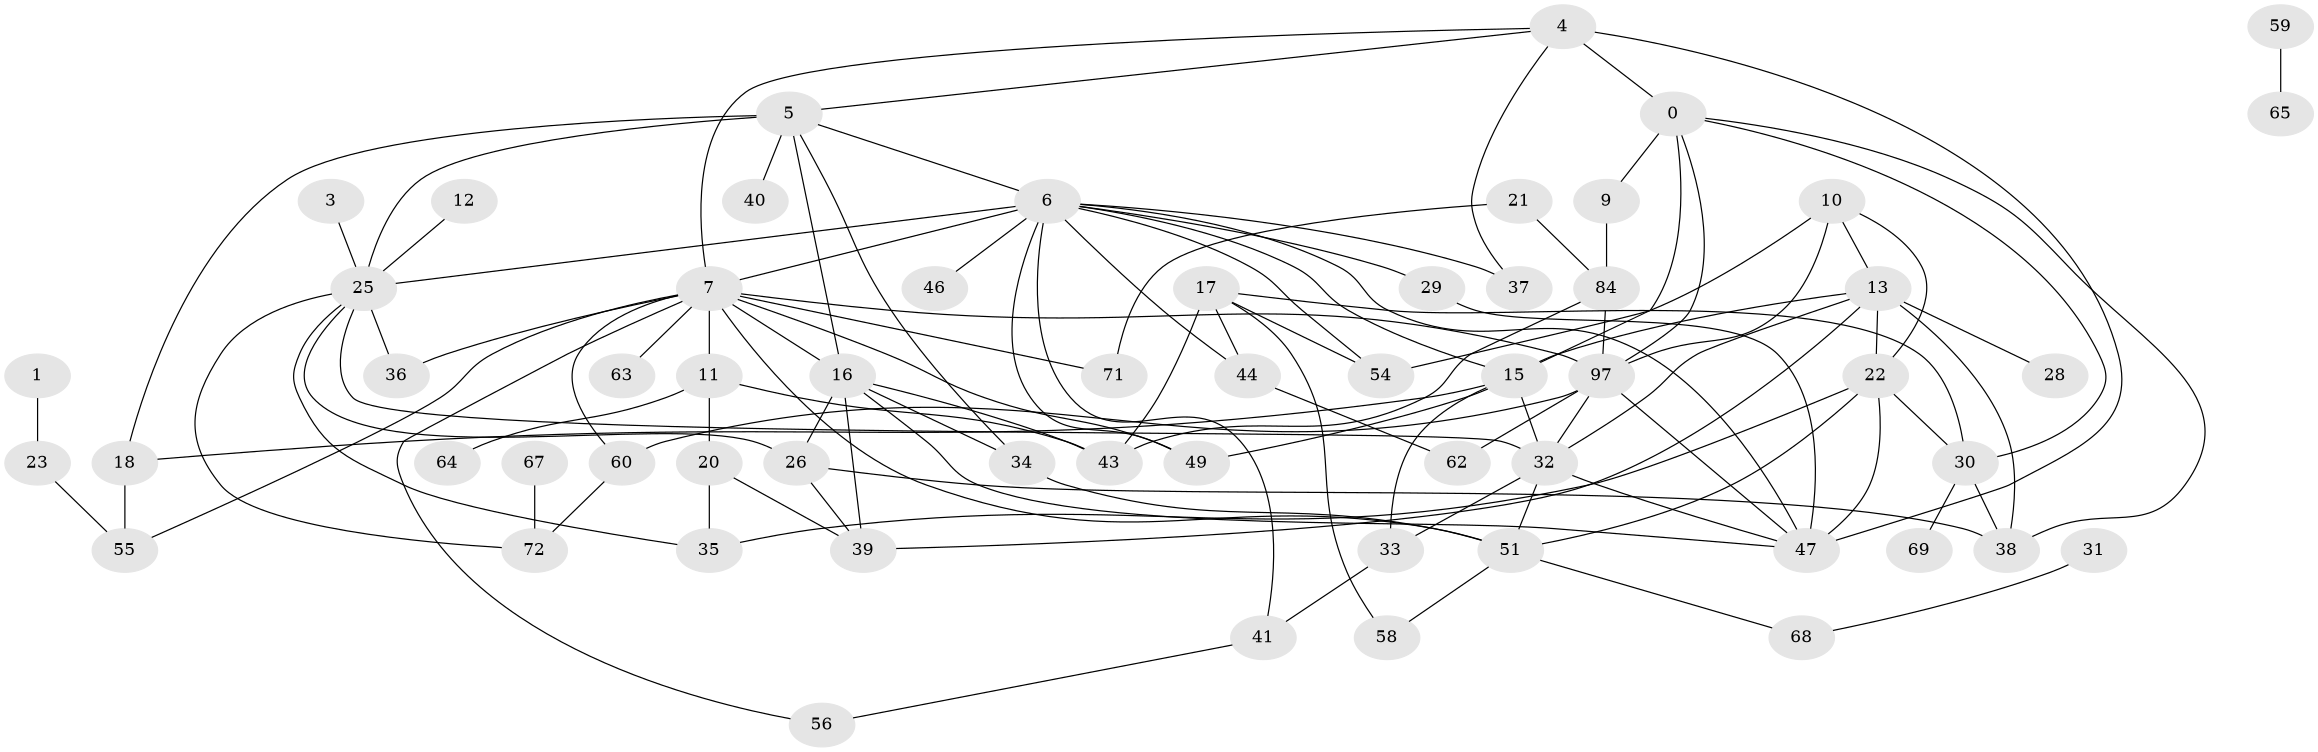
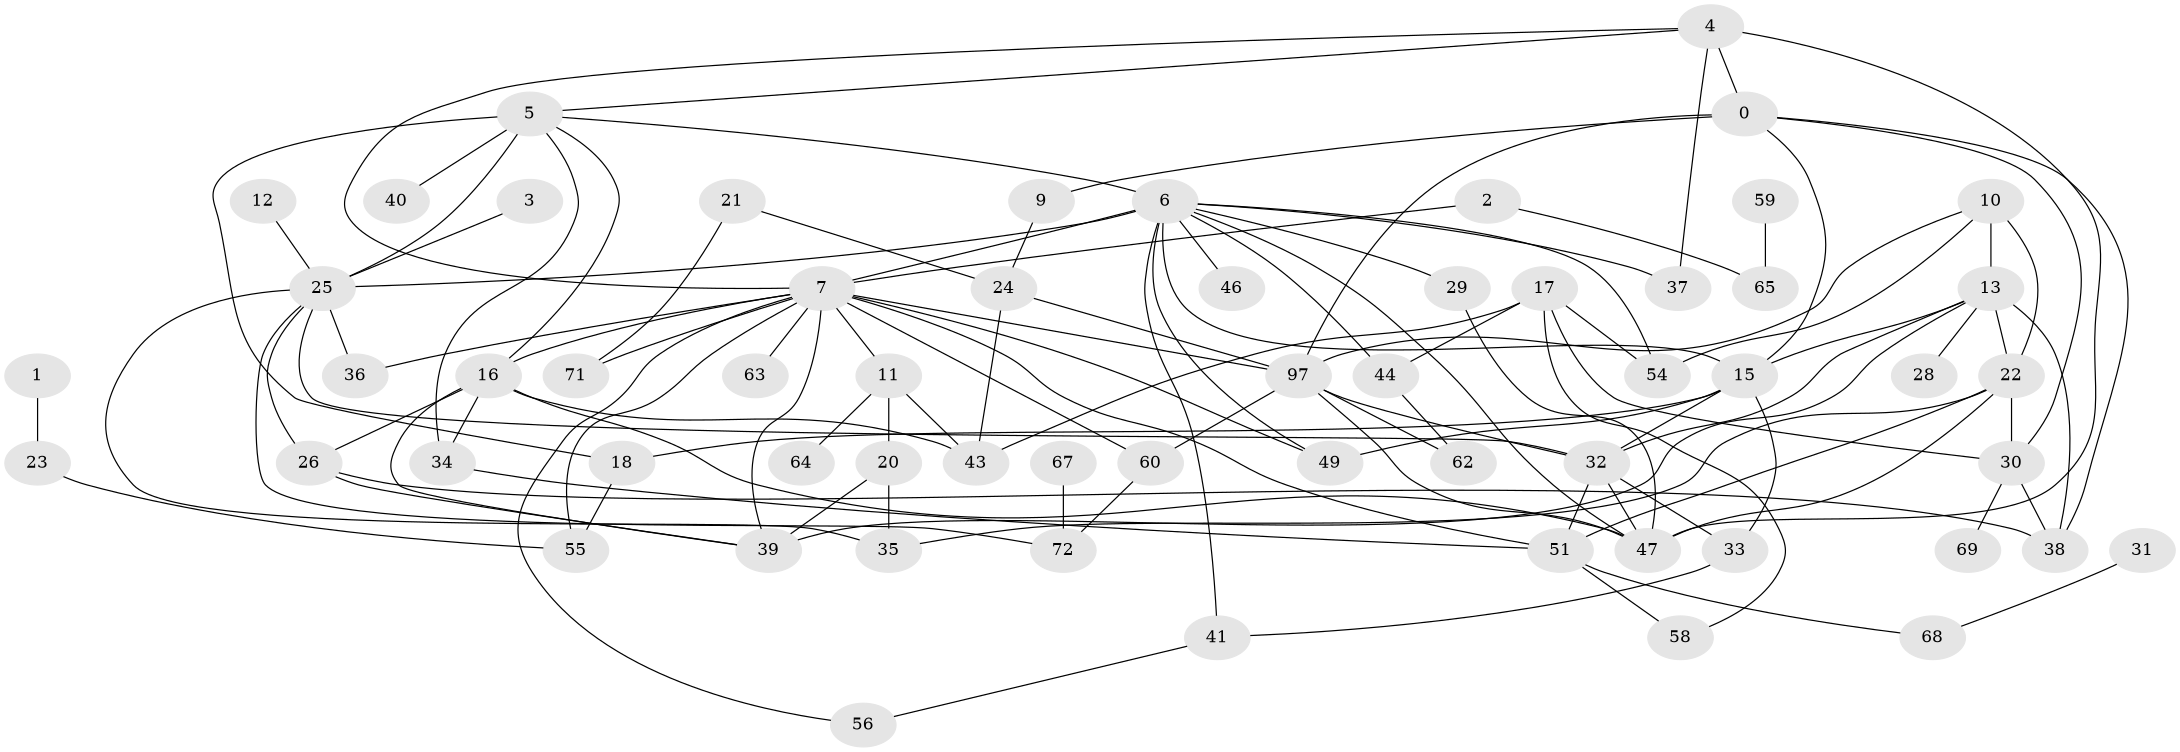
node "2": added
node "84": label "84" -> "24"
edge "7" -- "39": added
